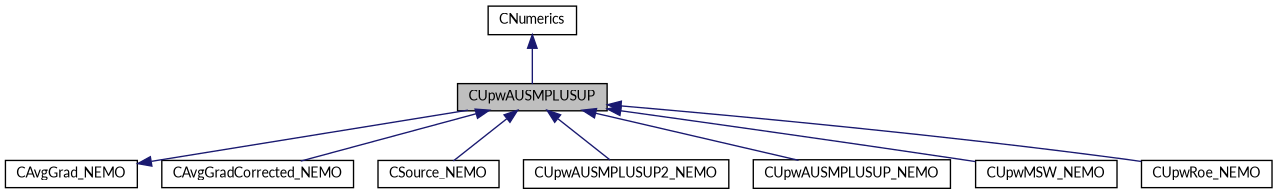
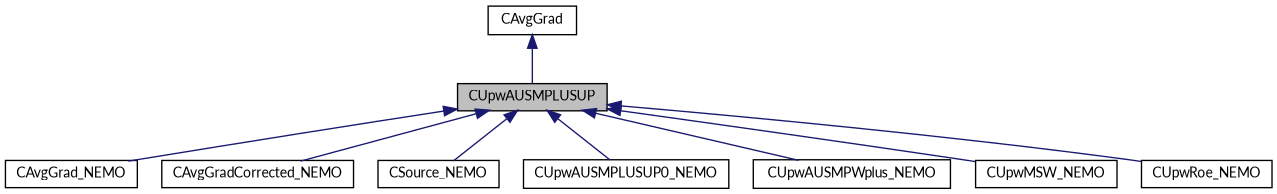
node "CNumerics": label "CNumerics" -> "CAvgGrad"
edge "CUpwAUSMPLUSUP" -> "CAvgGrad_NEMO": reversed
node "CUpwAUSMPLUSUP2_NEMO": label "CUpwAUSMPLUSUP2_NEMO" -> "CUpwAUSMPLUSUP0_NEMO"
node "CUpwAUSMPLUSUP_NEMO": label "CUpwAUSMPLUSUP_NEMO" -> "CUpwAUSMPWplus_NEMO"
